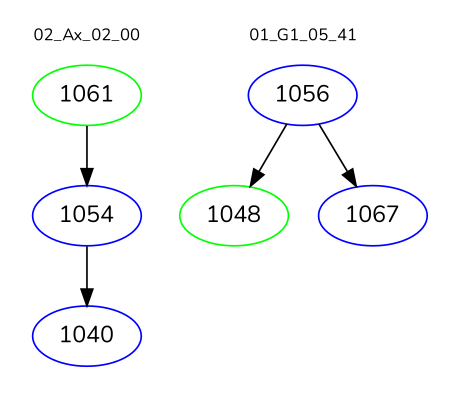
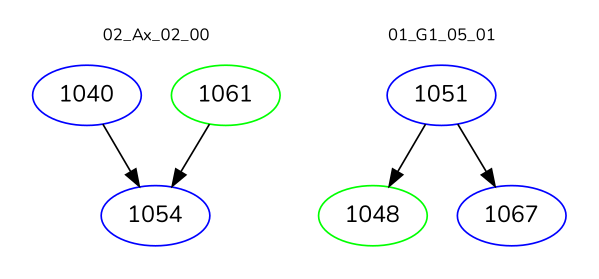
cluster "01_G1_05_41": label "01_G1_05_41" -> "01_G1_05_01"
node "1056": label "1056" -> "1051"
edge "1054" -> "1040": reversed
